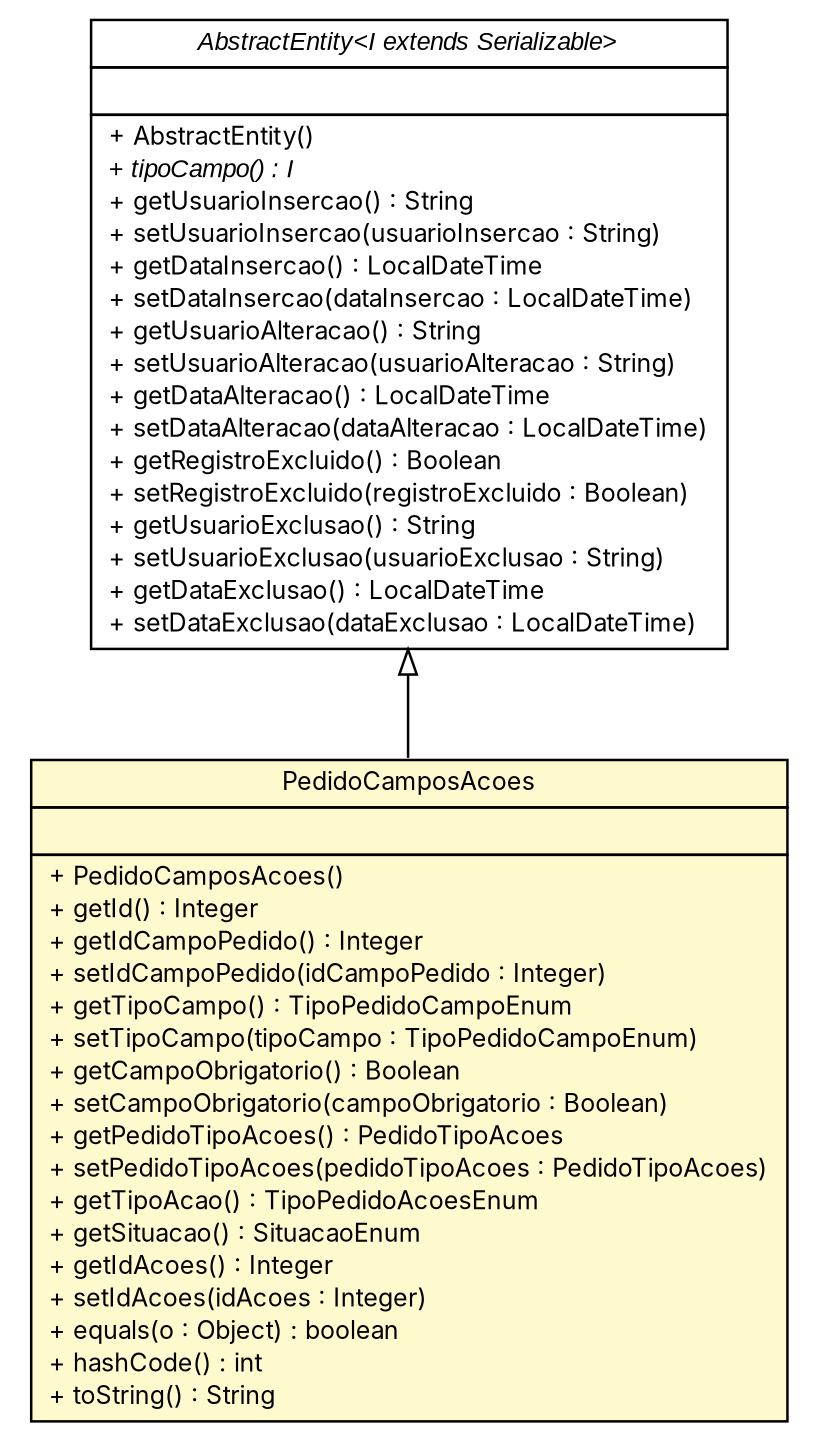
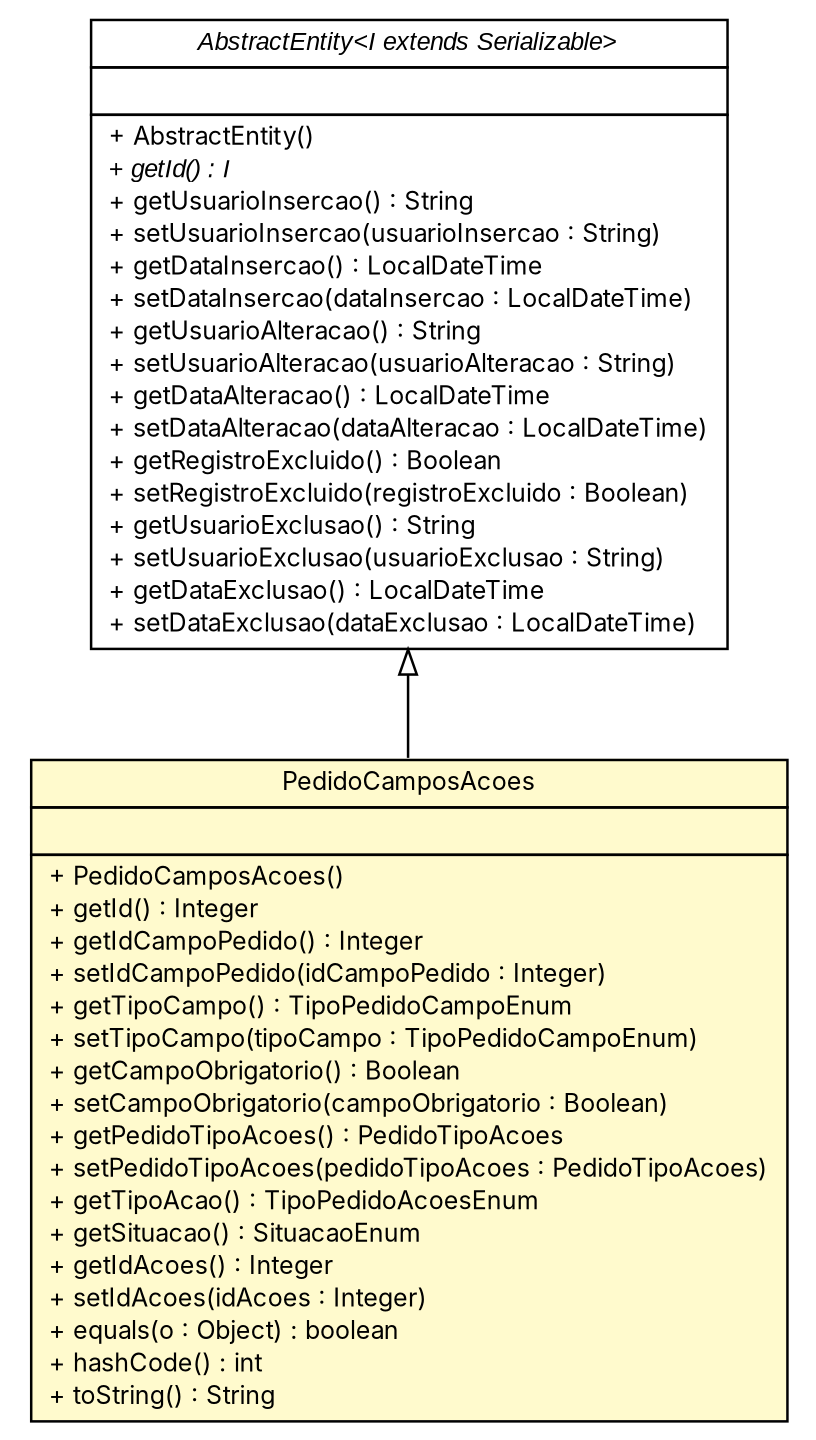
node "AbstractEntity<I extends Serializable>": text "+ tipoCampo() : I" -> "+ getId() : I"
